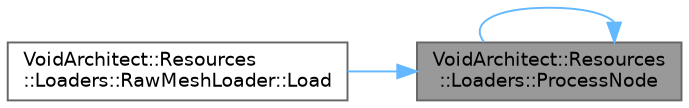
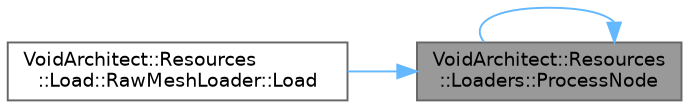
node "VoidArchitect::Resources ::Loaders::RawMeshLoader::Load": label "VoidArchitect::Resources ::Loaders::RawMeshLoader::Load" -> "VoidArchitect::Resources ::Load::RawMeshLoader::Load"
